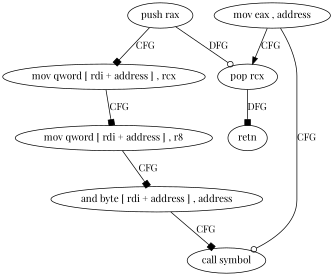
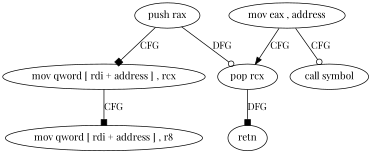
node "and byte [ rdi + address ] , address": removed
